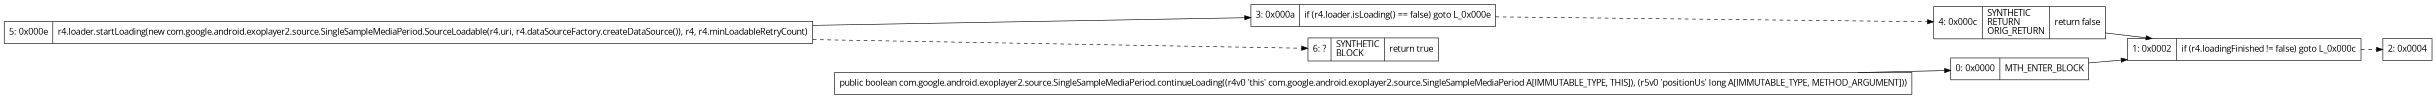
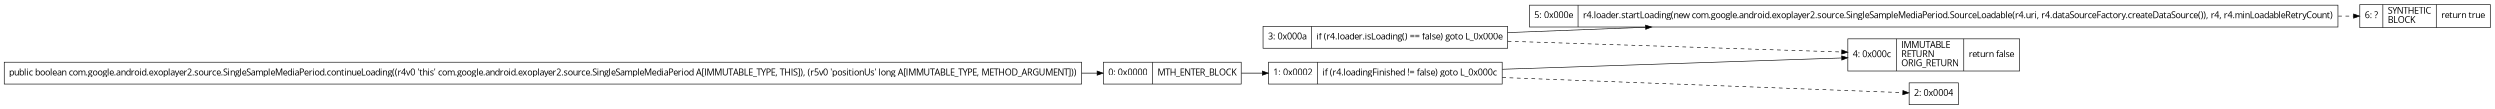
node "4: 0x000c": text "SYNTHETIC" -> "IMMUTABLE"
edge "5: 0x000e" -> "3: 0x000a": reversed
edge "4: 0x000c" -> "1: 0x0002": reversed
